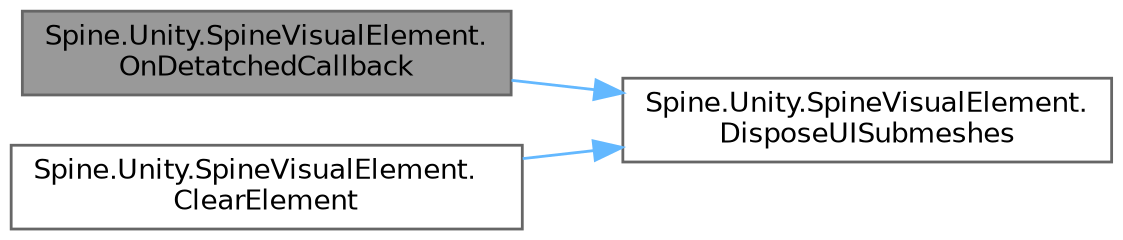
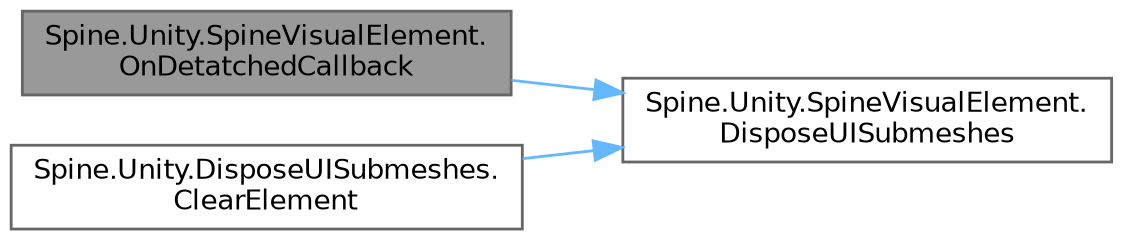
node "Spine.Unity.SpineVisualElement. ClearElement": label "Spine.Unity.SpineVisualElement. ClearElement" -> "Spine.Unity.DisposeUISubmeshes. ClearElement"
